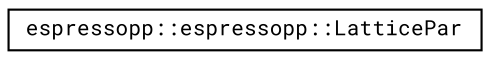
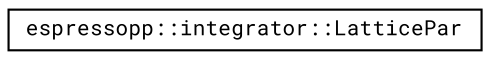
node "espressopp::espressopp::LatticePar": label "espressopp::espressopp::LatticePar" -> "espressopp::integrator::LatticePar"
